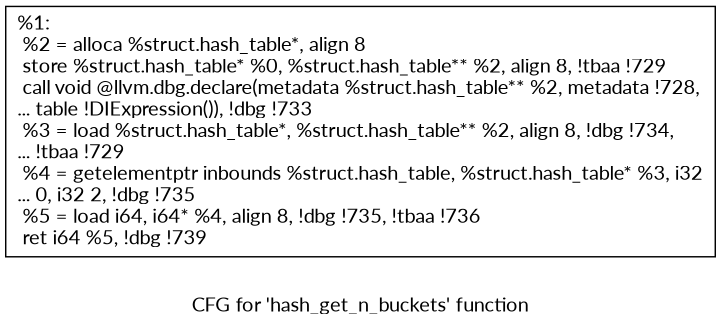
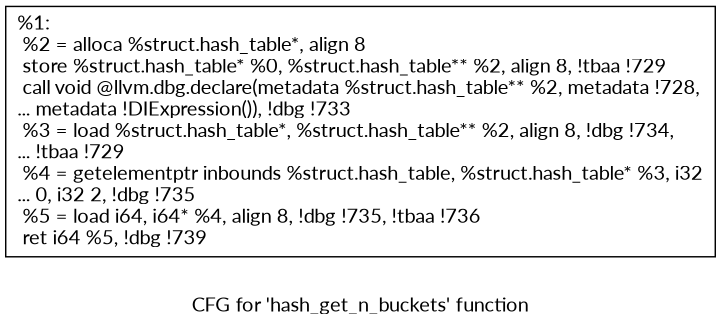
node "%1:": text "... table !DIExpression()), !dbg !733" -> "... metadata !DIExpression()), !dbg !733"
